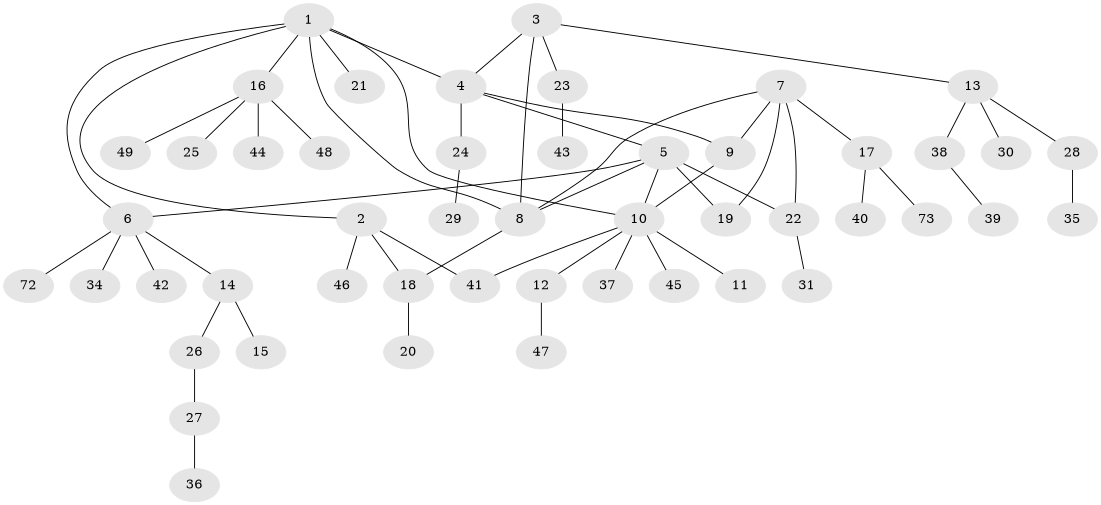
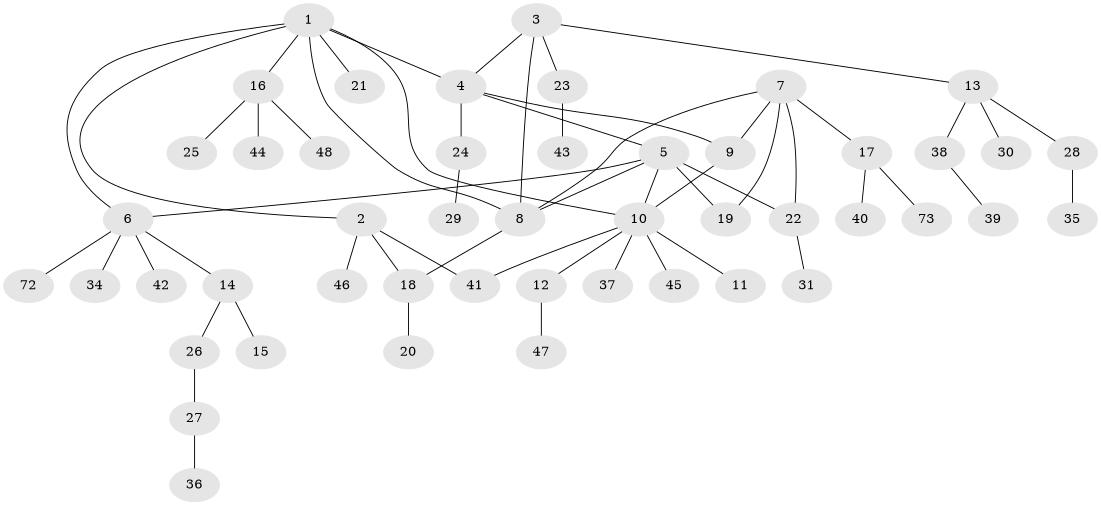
node "49": removed
